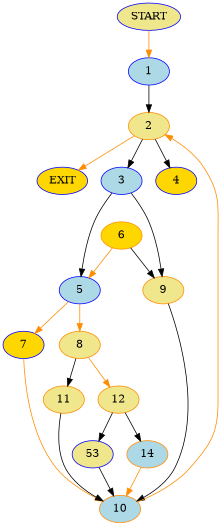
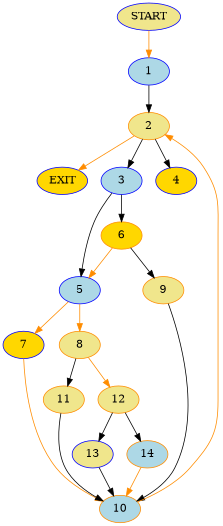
edge "3" -> "9": now "3" -> "6"
node "53": label "53" -> "13"
